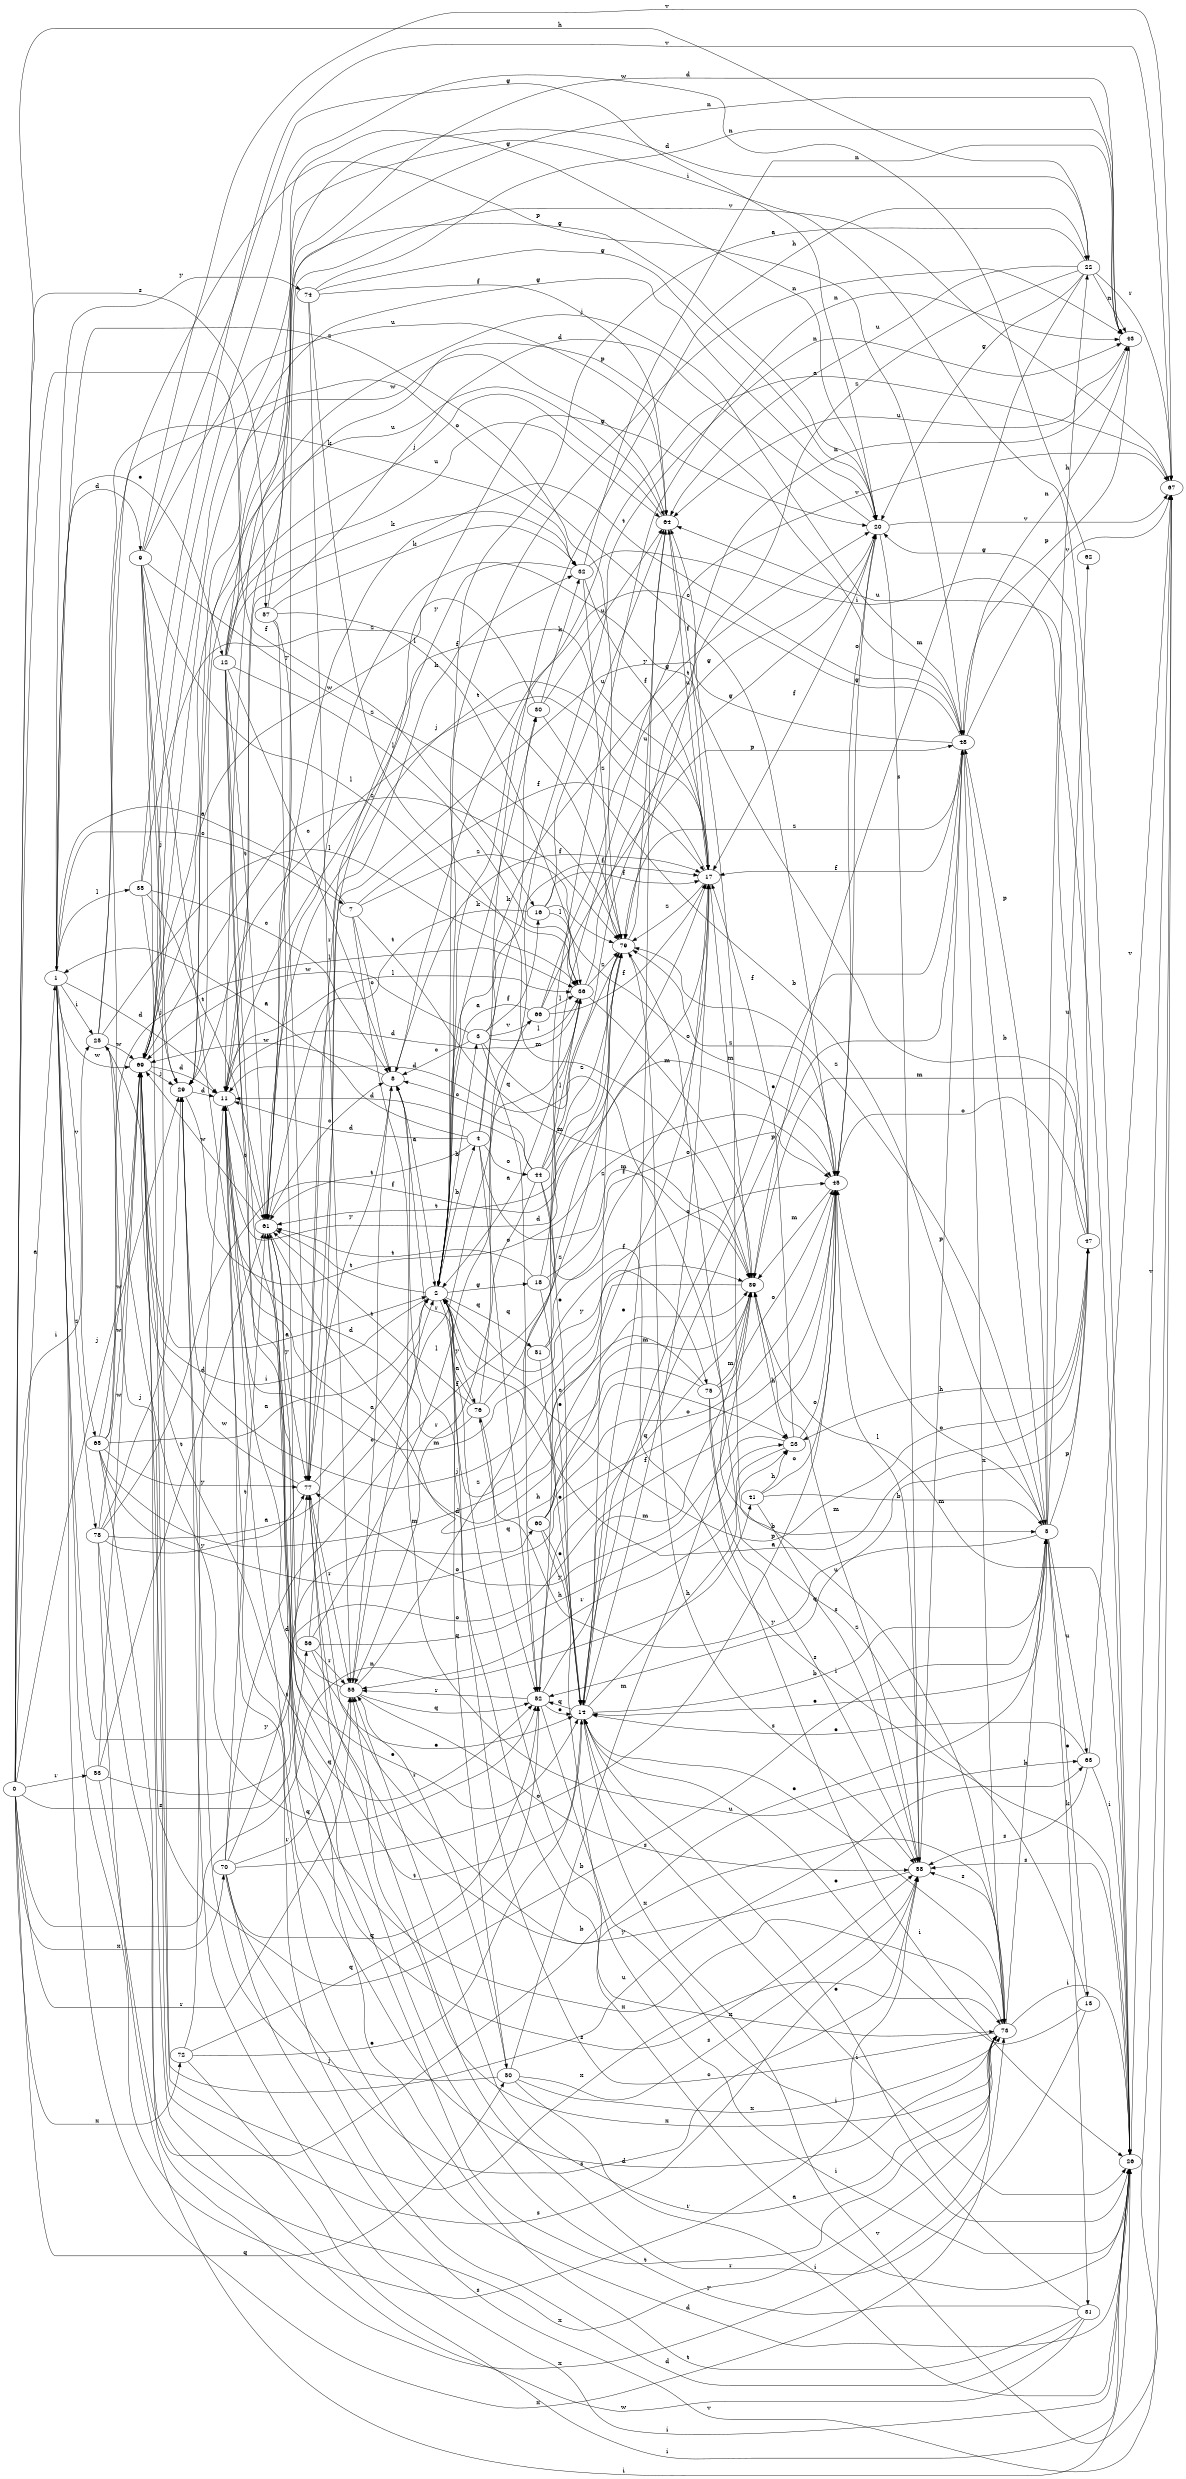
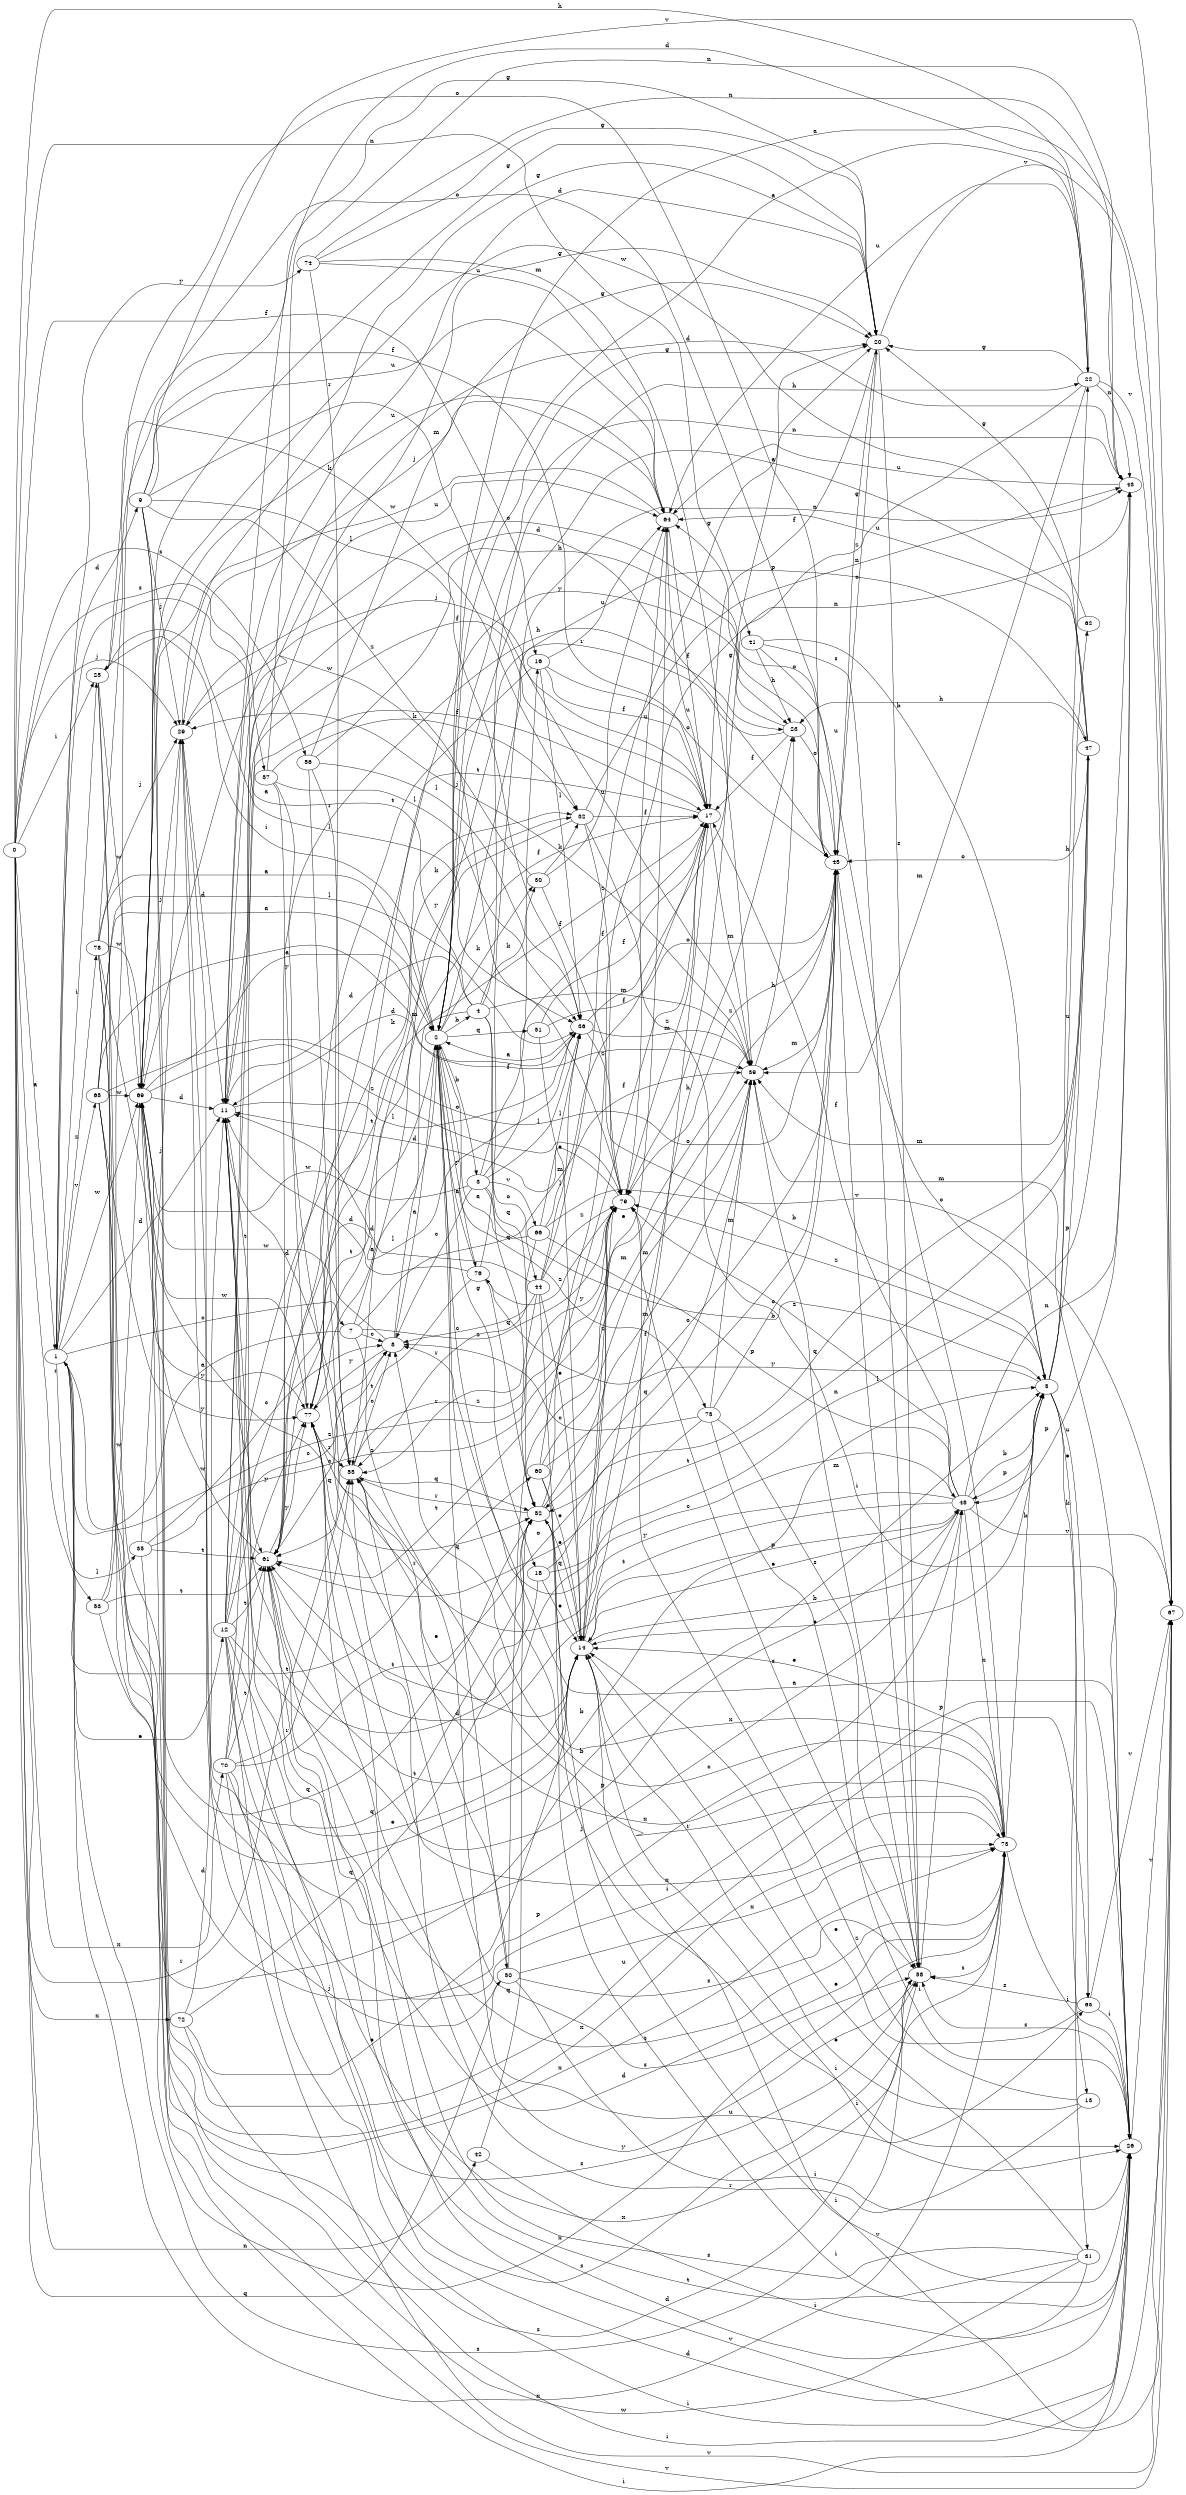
edge "74" -> "64": label "f" -> "u"
edge "22" -> "67": label "r" -> "v"
node "42": added
edge "31" -> "77": label "y" -> "s"
